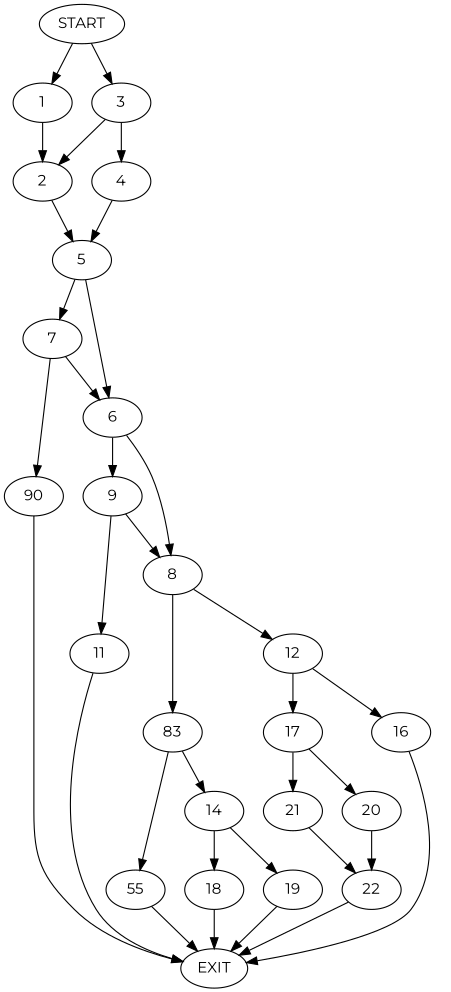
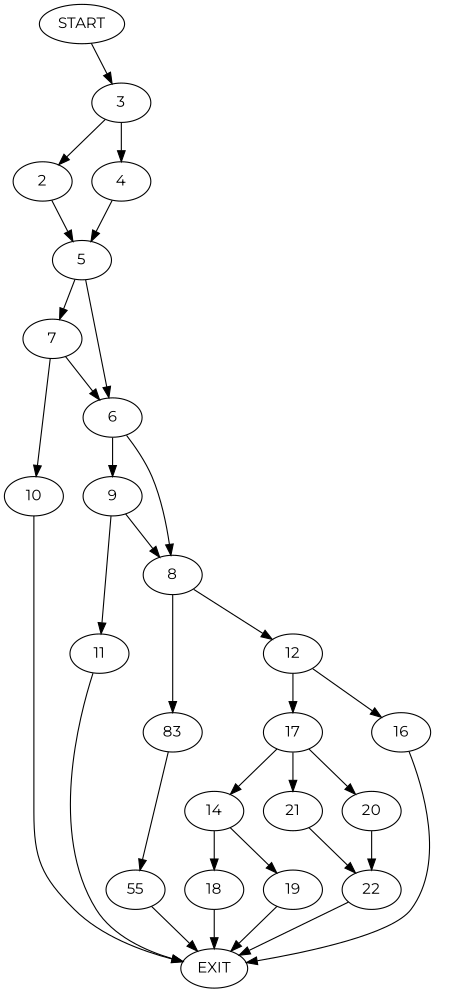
node "1": removed
node "90": label "90" -> "10"
edge "83" -> "14": now "17" -> "14"
